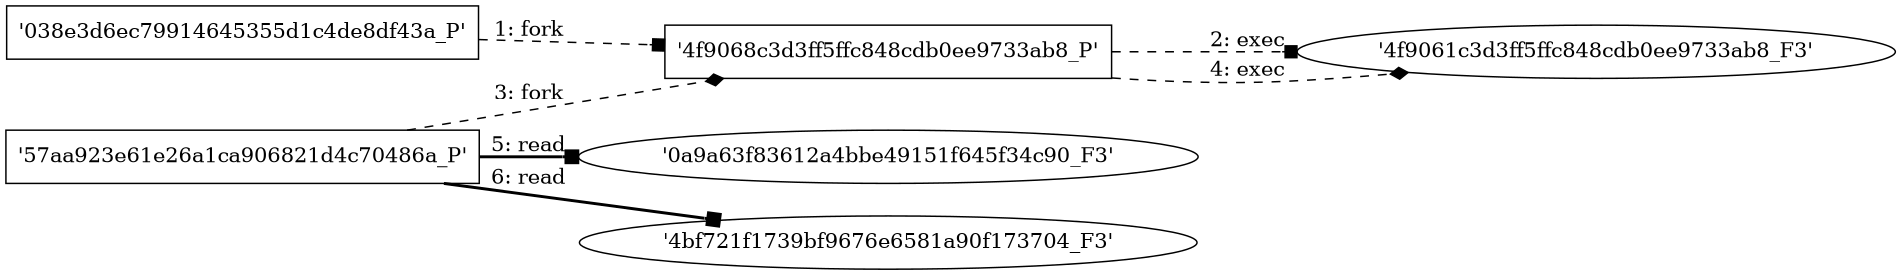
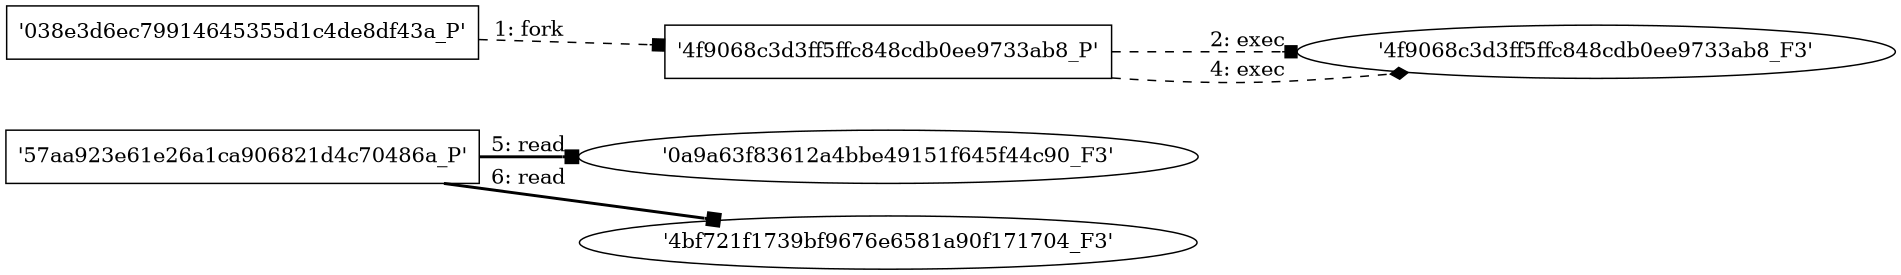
node "'4f9061c3d3ff5ffc848cdb0ee9733ab8_F3'": label "'4f9061c3d3ff5ffc848cdb0ee9733ab8_F3'" -> "'4f9068c3d3ff5ffc848cdb0ee9733ab8_F3'"
edge "'57aa923e61e26a1ca906821d4c70486a_P'" -> "'4f9068c3d3ff5ffc848cdb0ee9733ab8_P'": removed, label "3: fork"
node "'0a9a63f83612a4bbe49151f645f34c90_F3'": label "'0a9a63f83612a4bbe49151f645f34c90_F3'" -> "'0a9a63f83612a4bbe49151f645f44c90_F3'"
node "'4bf721f1739bf9676e6581a90f173704_F3'": label "'4bf721f1739bf9676e6581a90f173704_F3'" -> "'4bf721f1739bf9676e6581a90f171704_F3'"
